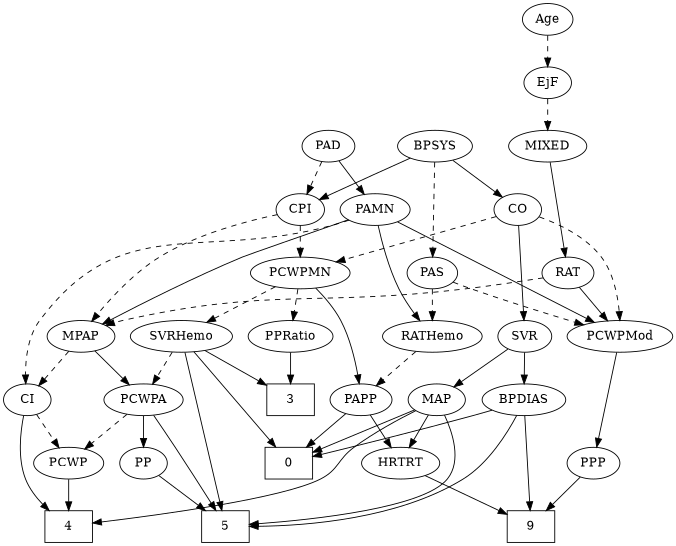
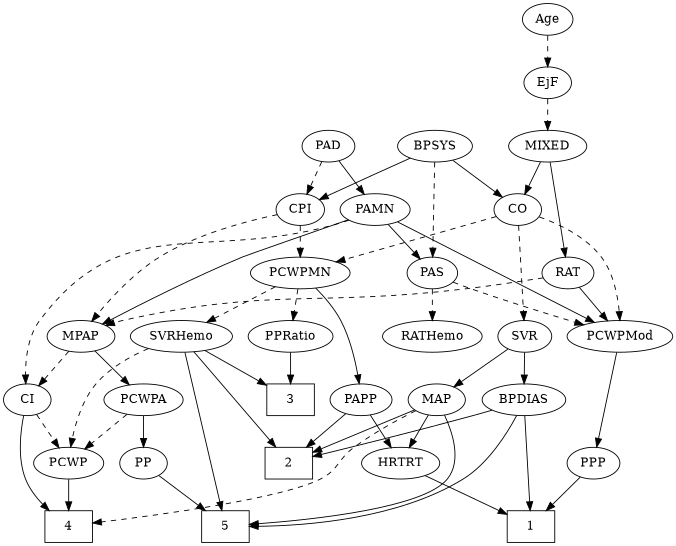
edge "MIXED" -> "CO": added
edge "CO" -> "SVR": style solid -> dashed
edge "PAMN" -> "RATHemo": now "PAMN" -> "PAS"
edge "SVRHemo" -> "PCWPA": now "SVRHemo" -> "PCWP"
edge "RATHemo" -> "PAPP": removed
edge "PCWPA" -> "5": removed
node "0": label "0" -> "2"
edge "MAP" -> "4": style solid -> dashed
node "9": label "9" -> "1"
